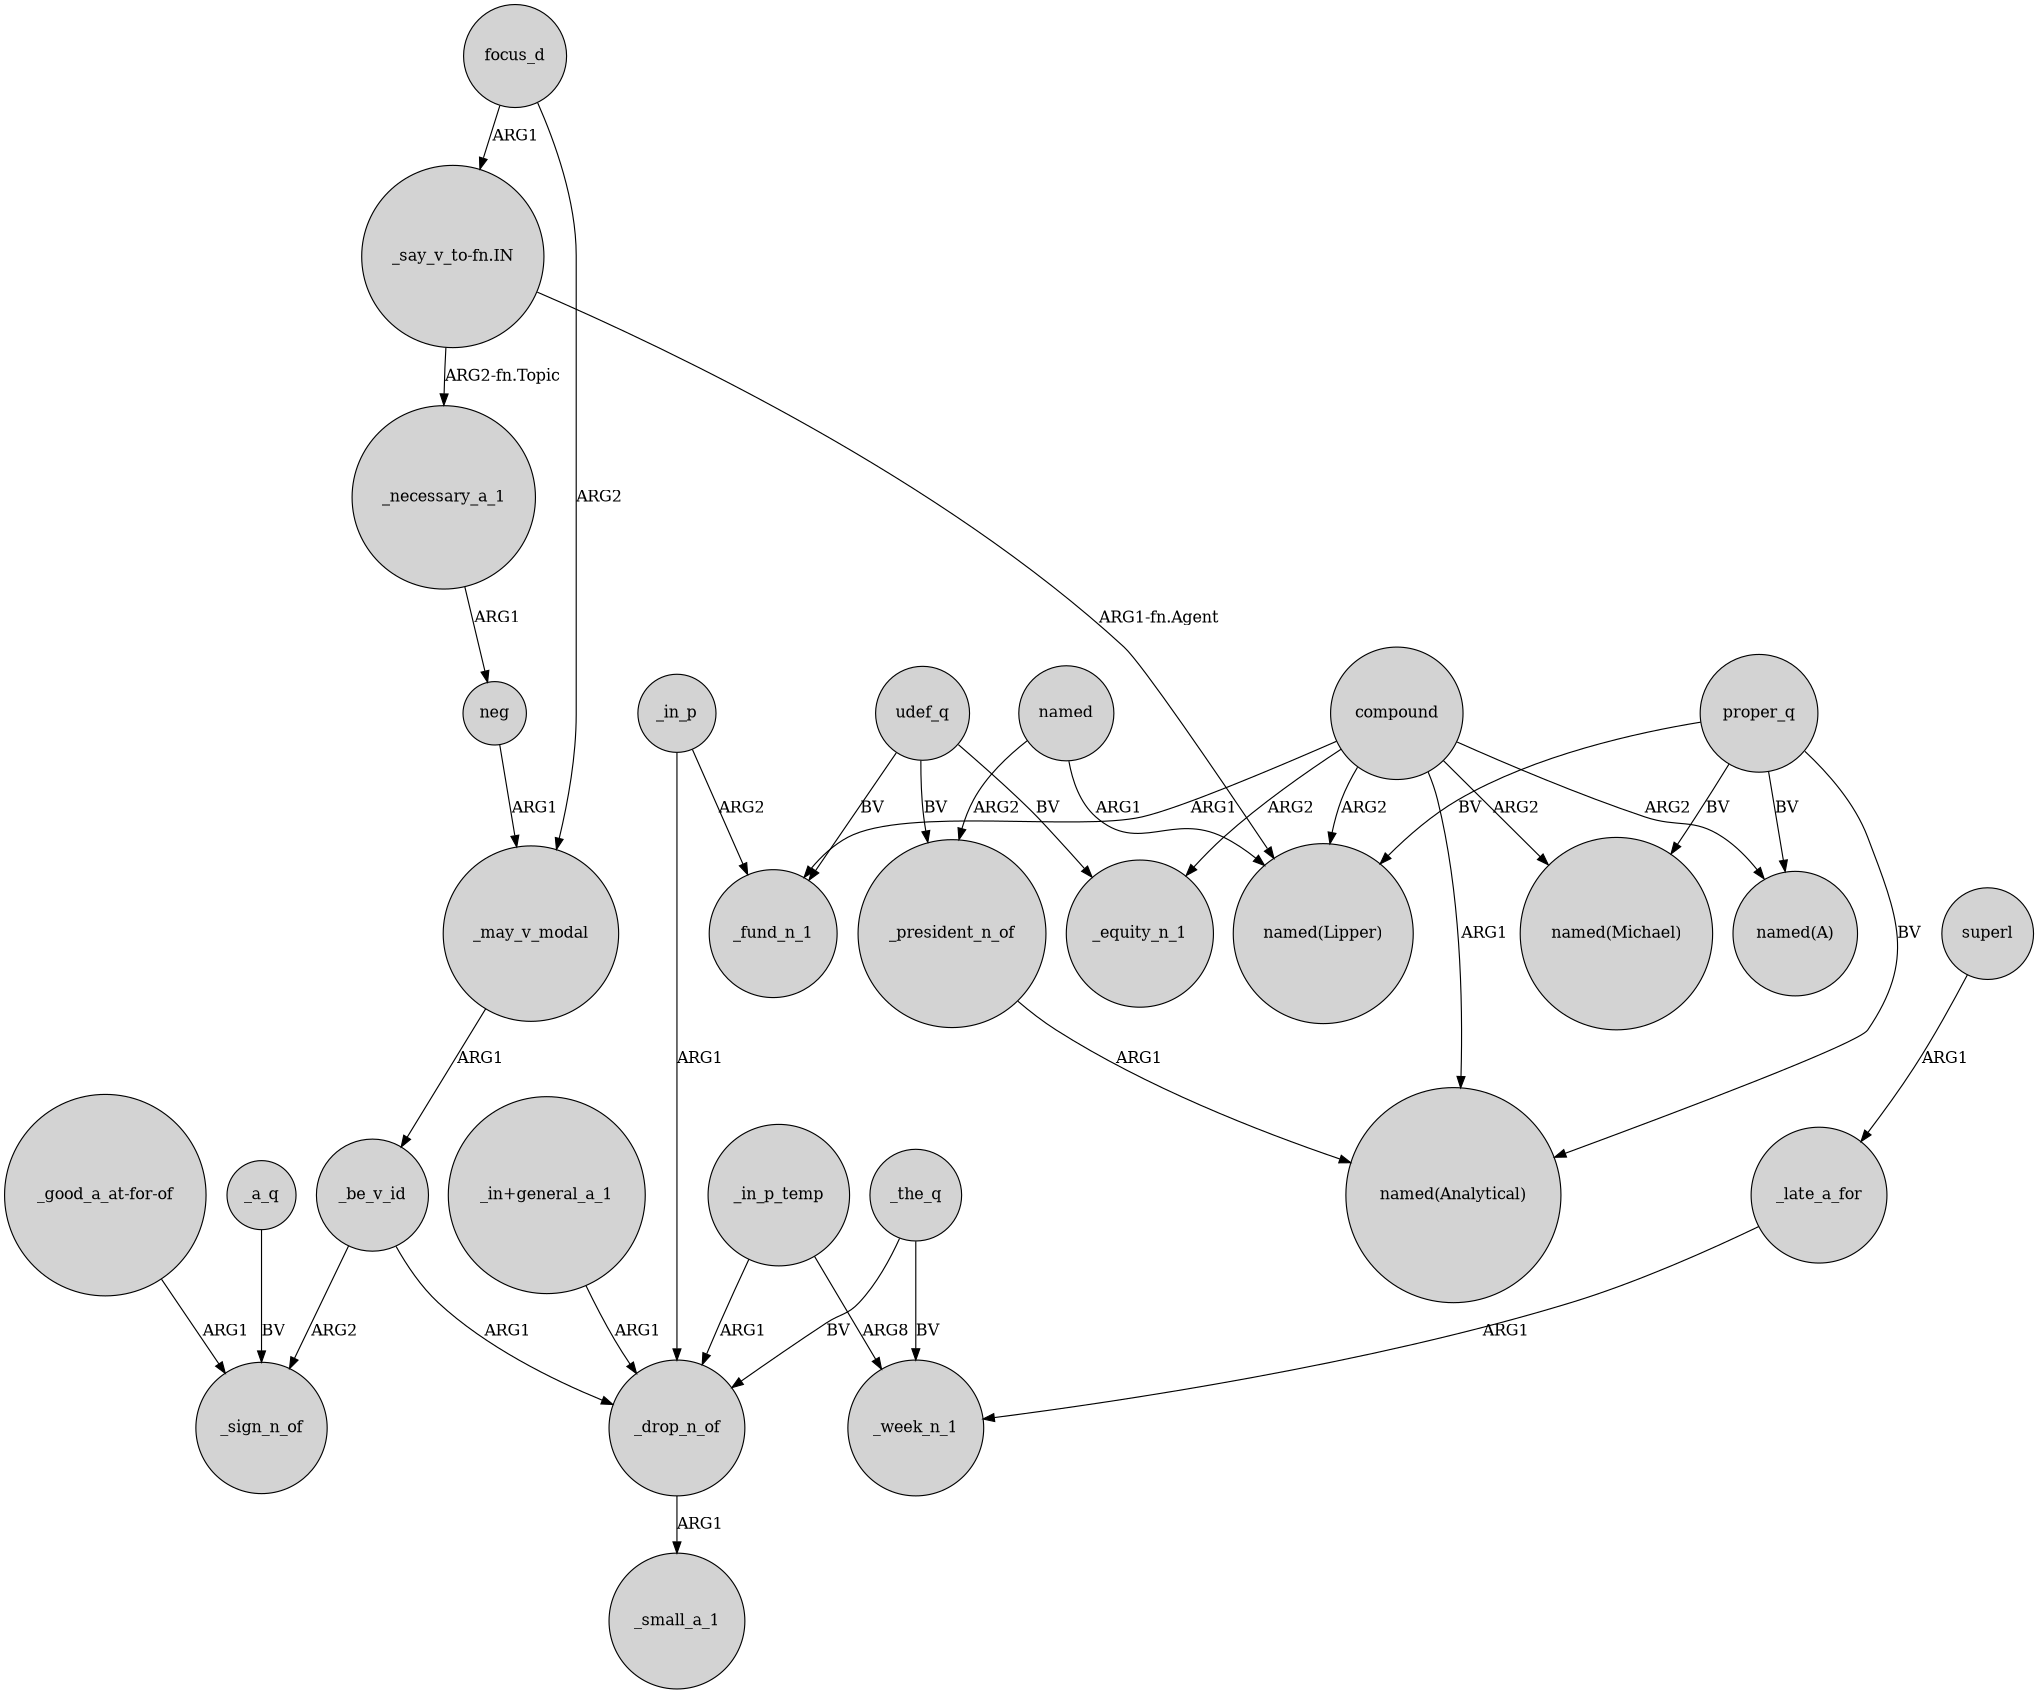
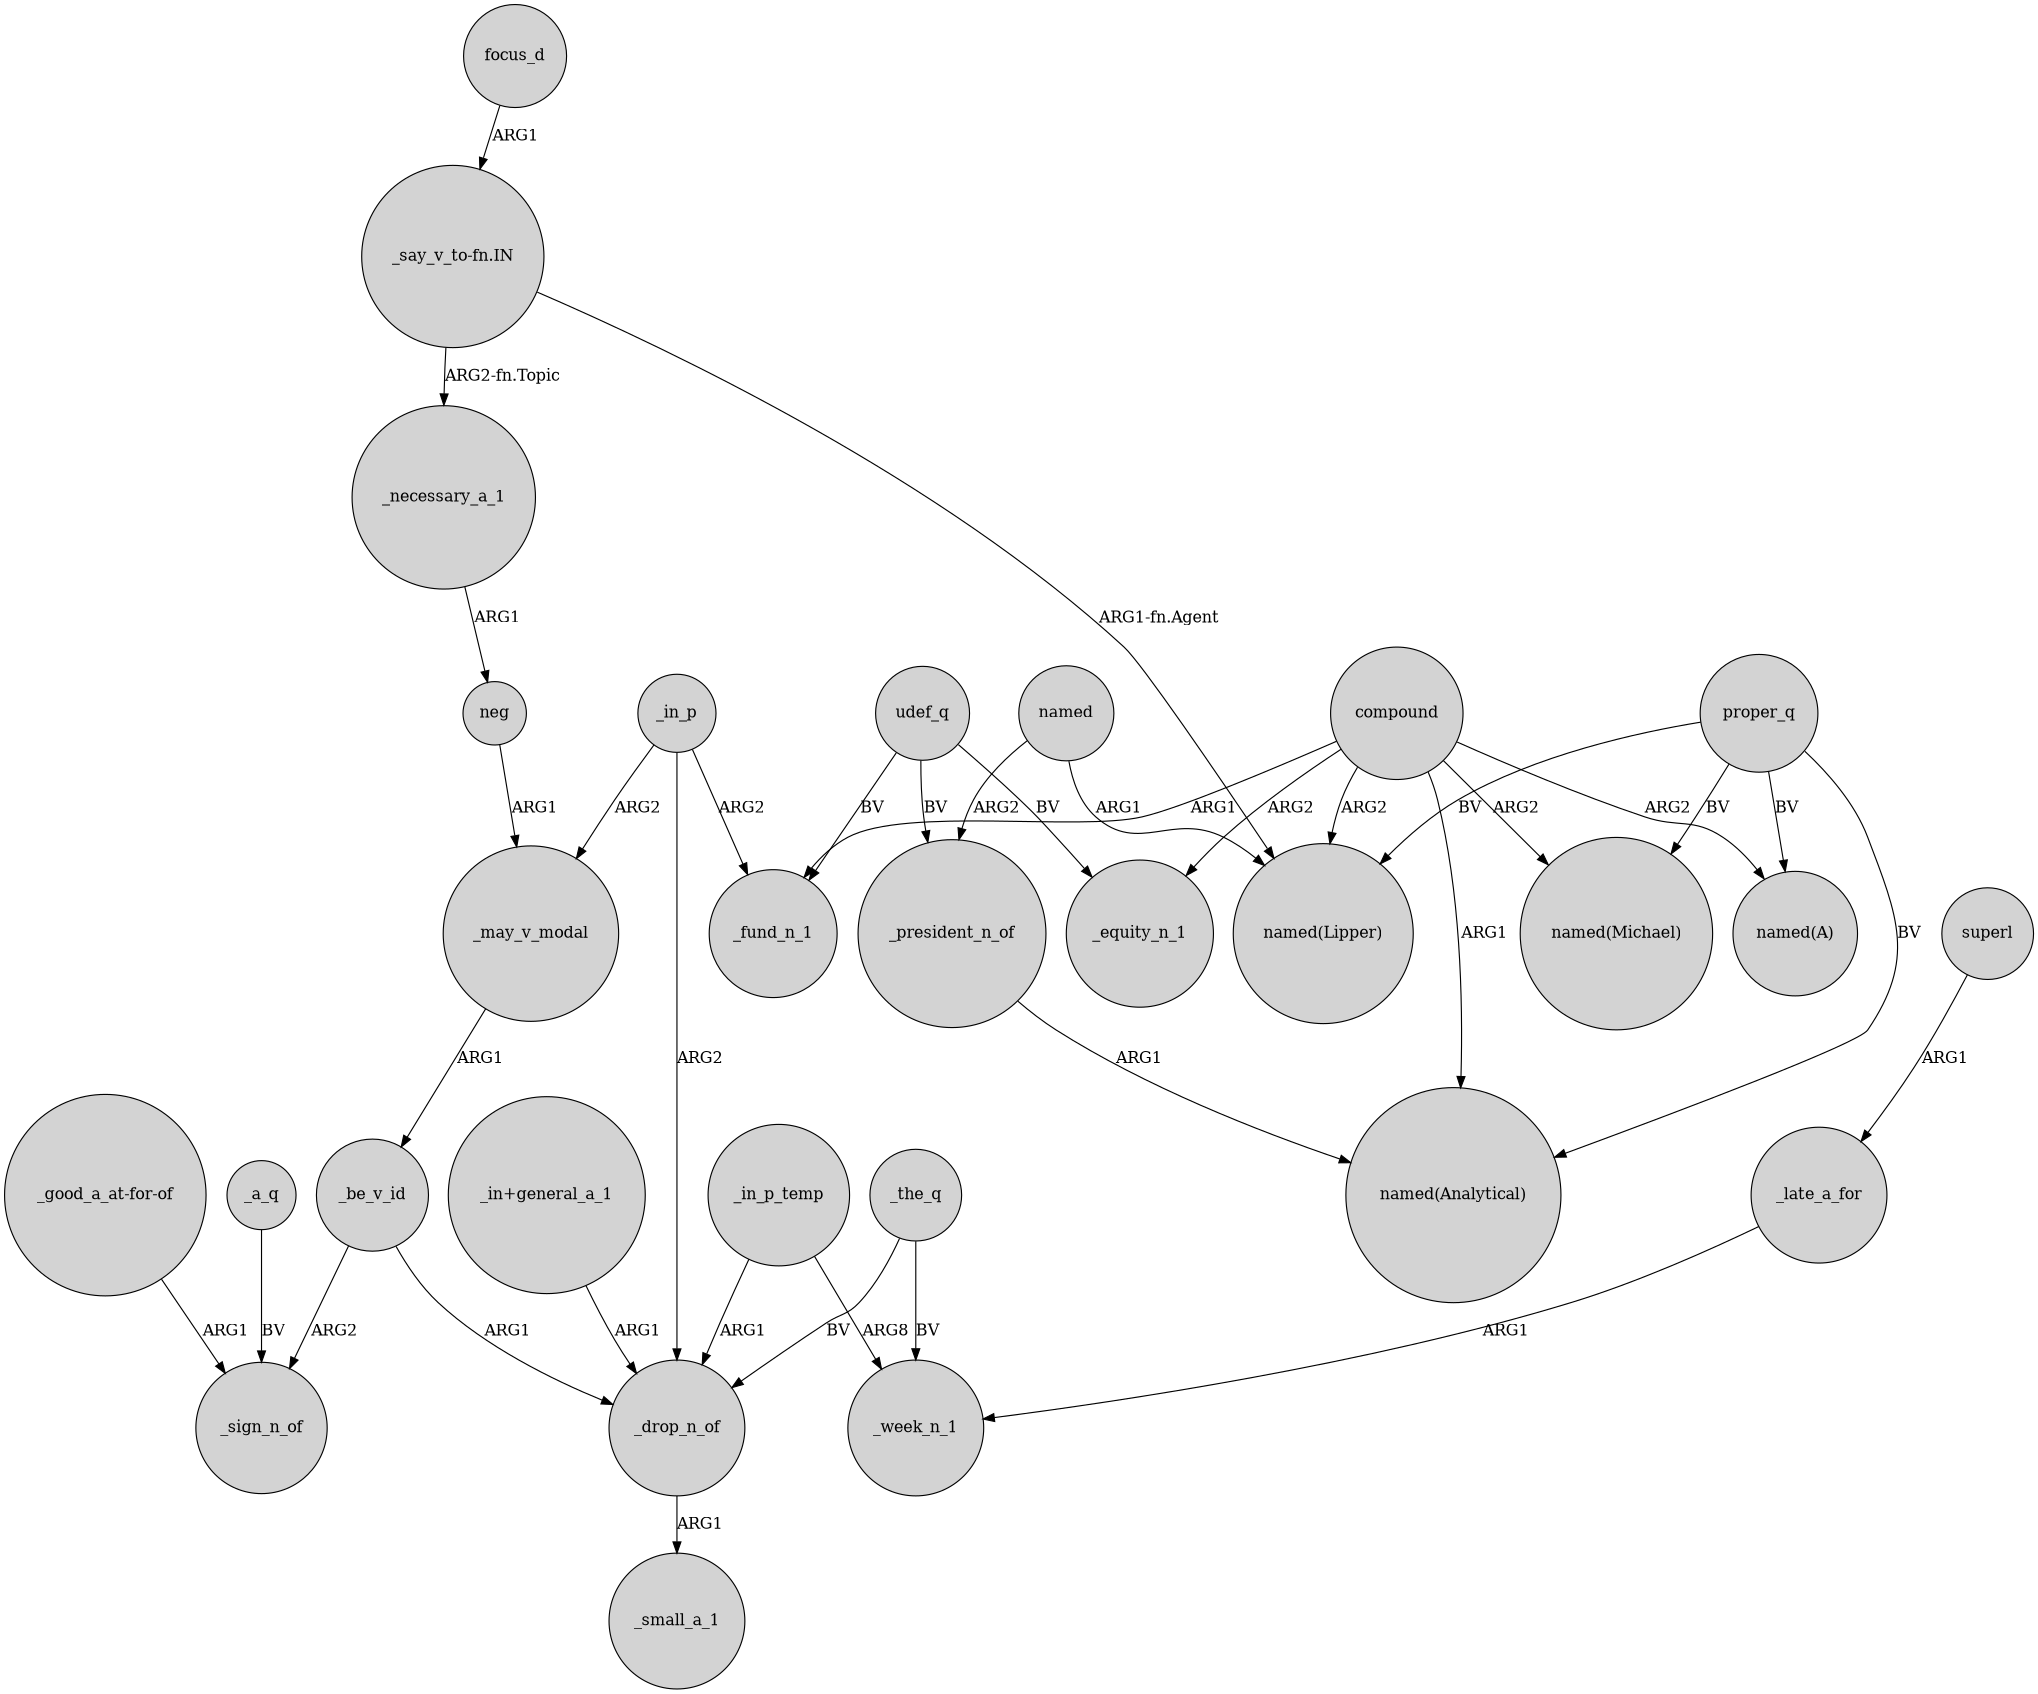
edge "focus_d" -> "_may_v_modal": now "_in_p" -> "_may_v_modal"
edge "_in_p" -> "_drop_n_of": label "ARG1" -> "ARG2"
